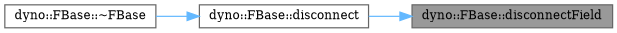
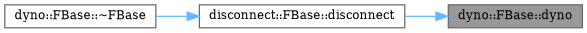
node "dyno::FBase::disconnect": label "dyno::FBase::disconnect" -> "disconnect::FBase::disconnect"
node "dyno::FBase::disconnectField": label "dyno::FBase::disconnectField" -> "dyno::FBase::dyno"
